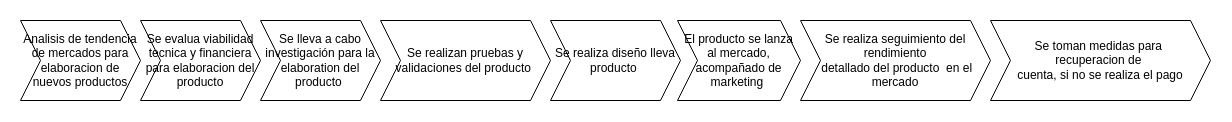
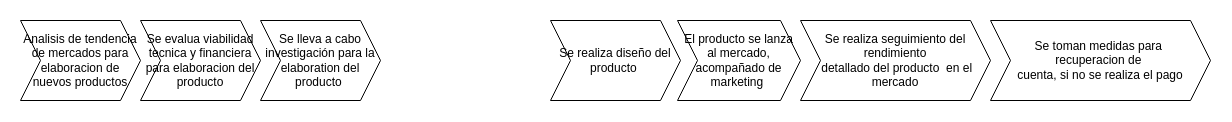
node "Se realizan pruebas y validaciones del producto": removed
node "Se realiza diseño lleva producto": label "Se realiza diseño lleva producto" -> "Se realiza diseño del producto"
